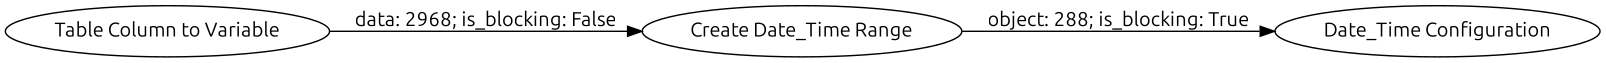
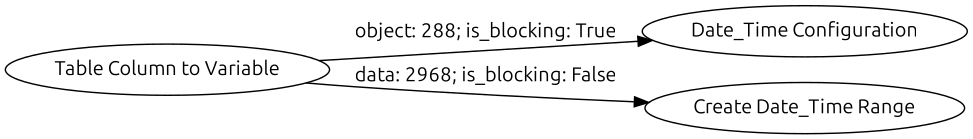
edge "Create Date_Time Range" -> "Date_Time Configuration": now "Table Column to Variable" -> "Date_Time Configuration"
